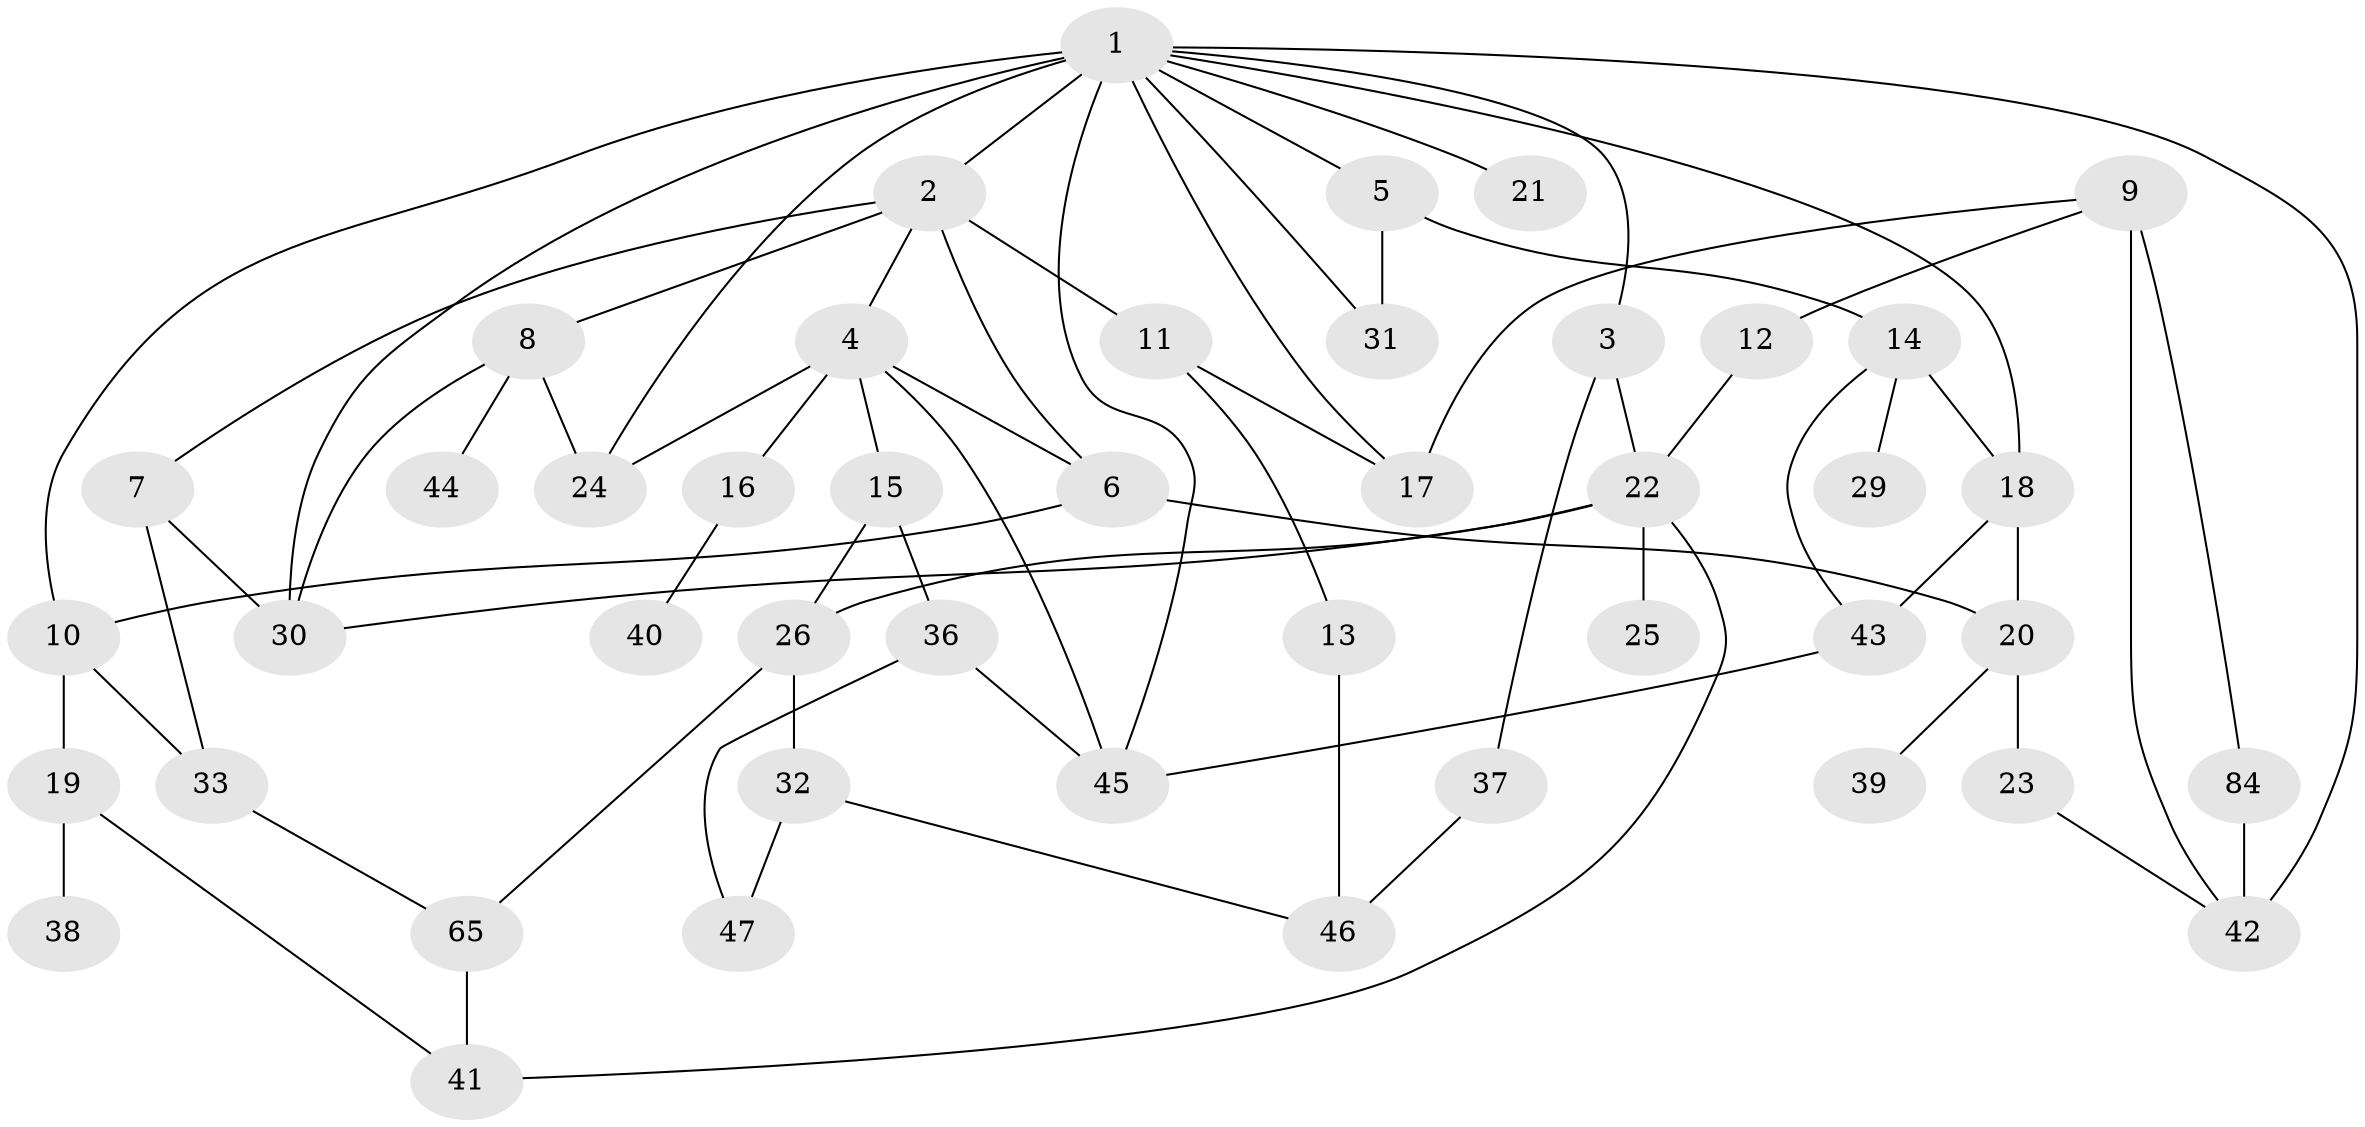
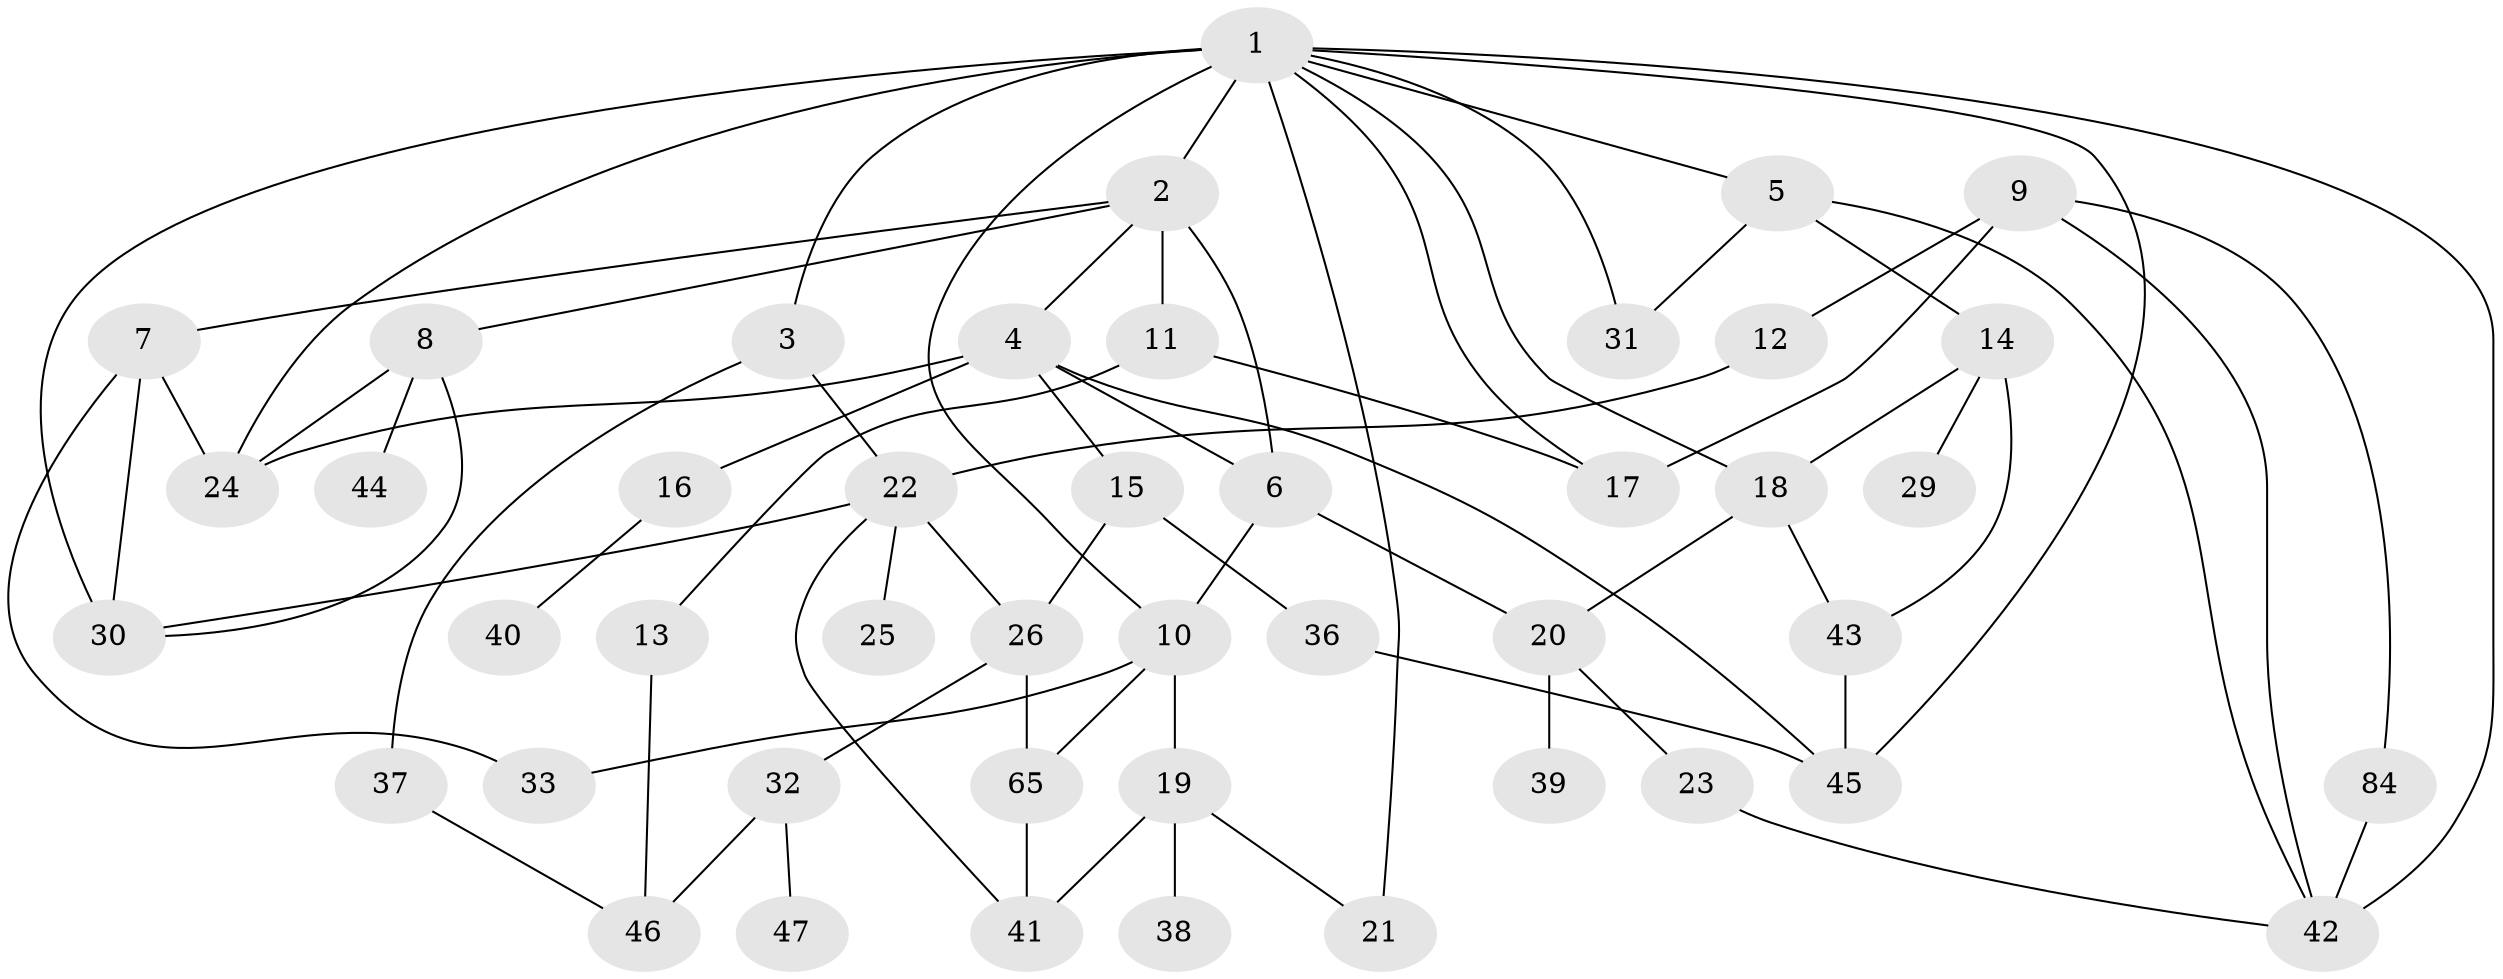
edge "7" -- "24": added
edge "5" -- "42": added
edge "36" -- "47": removed
edge "33" -- "65": now "10" -- "65"
edge "19" -- "21": added
